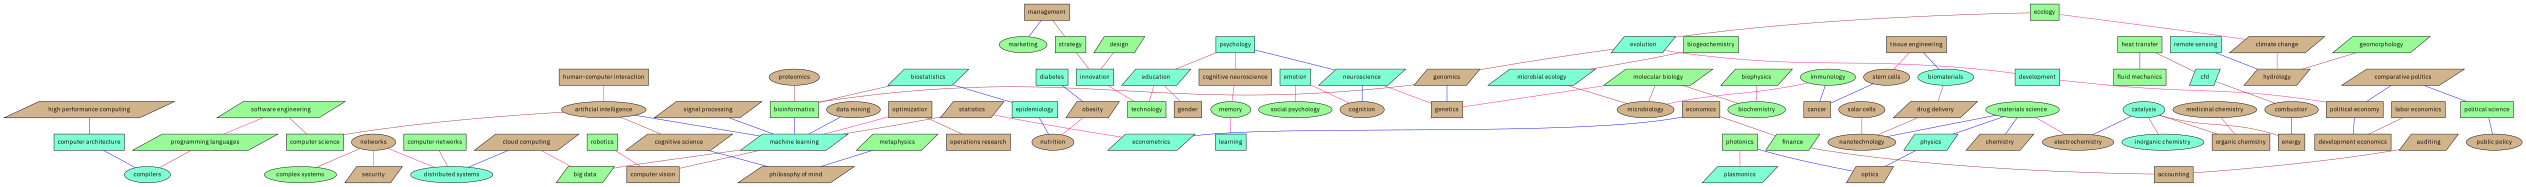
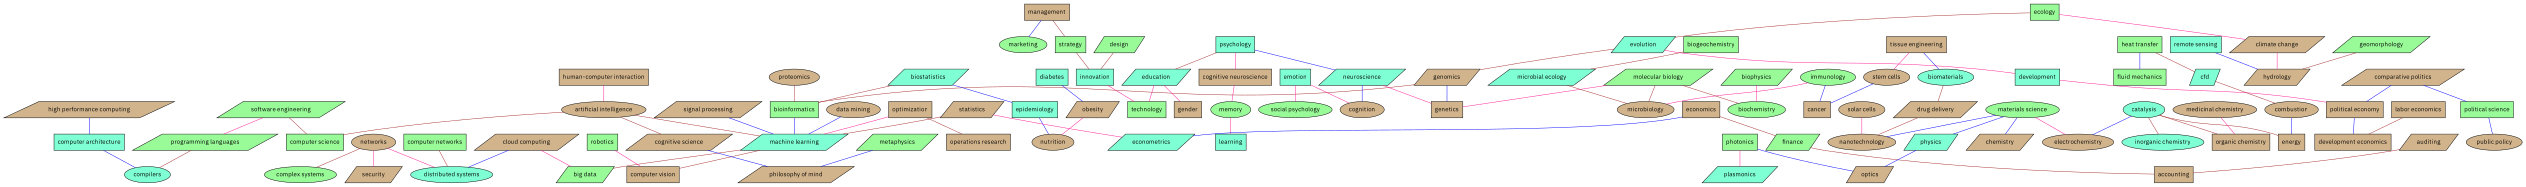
edge "artificial intelligence" -- "machine learning": color blue -> brown
